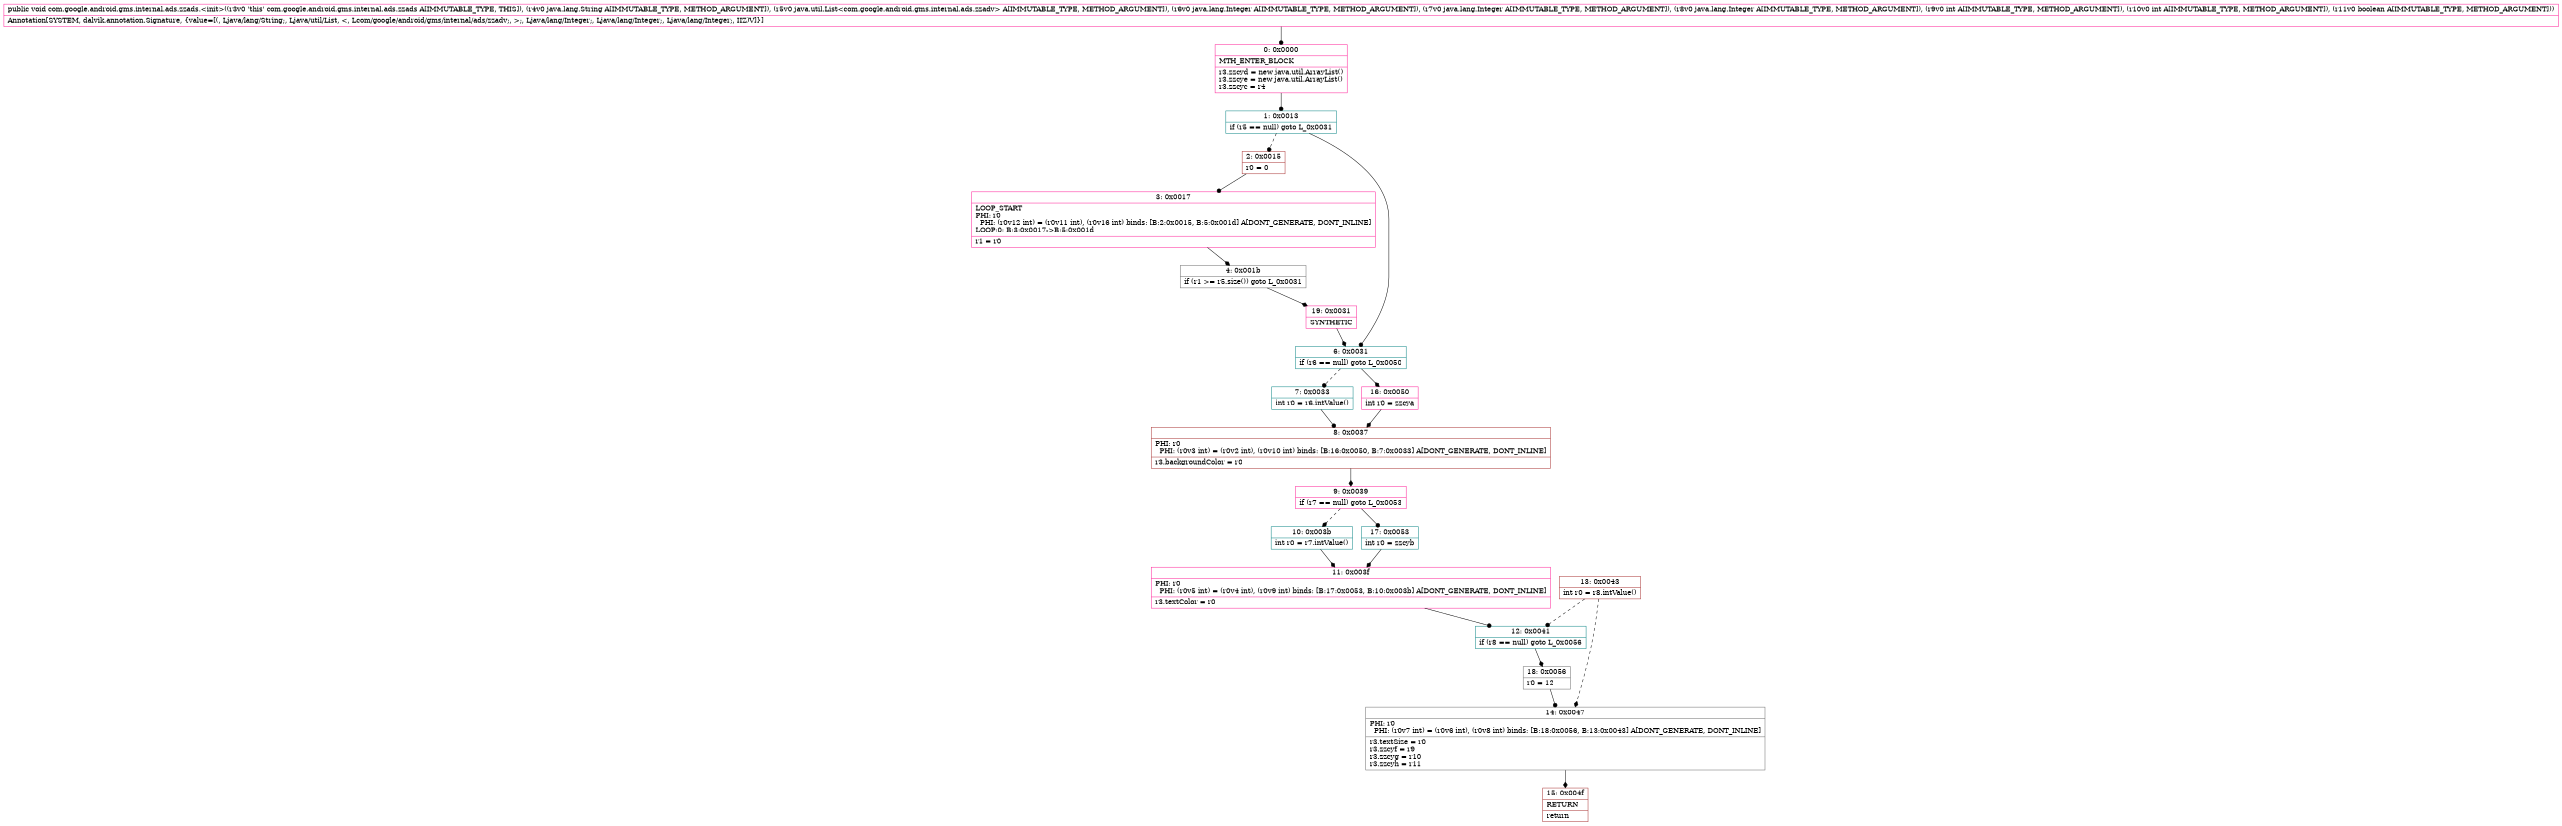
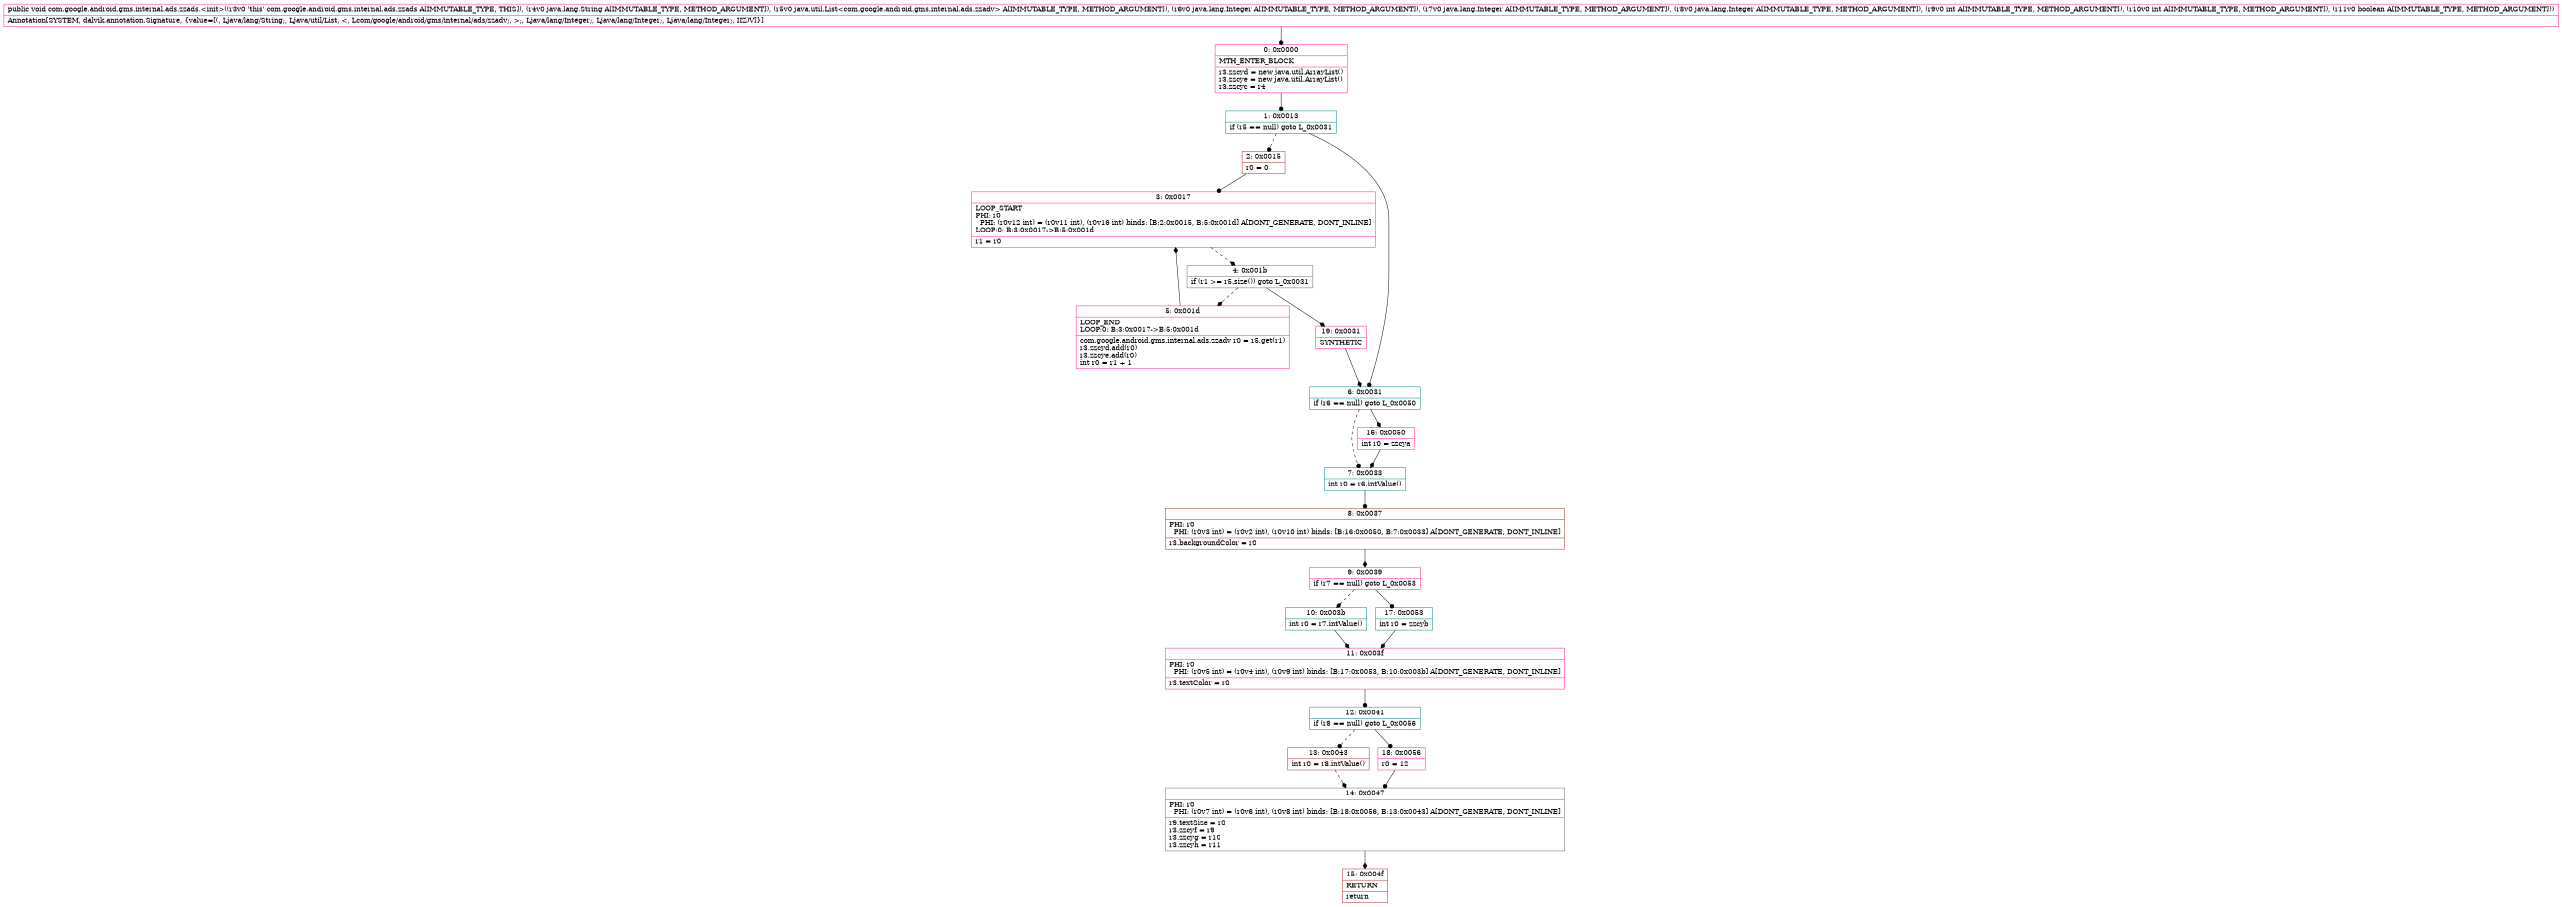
edge "3: 0x0017" -> "4: 0x001b": style solid -> dashed
node "5: 0x001d": added
edge "16: 0x0050" -> "8: 0x0037": now "16: 0x0050" -> "7: 0x0033"
edge "13: 0x0043" -> "12: 0x0041": reversed
edge "12: 0x0041" -> "18: 0x0056": arrowhead diamond -> dot
node "18: 0x0056": color gray40 -> deeppink
node "14: 0x0047": text "r3.textSize = r0" -> "r9.textSize = r0"
